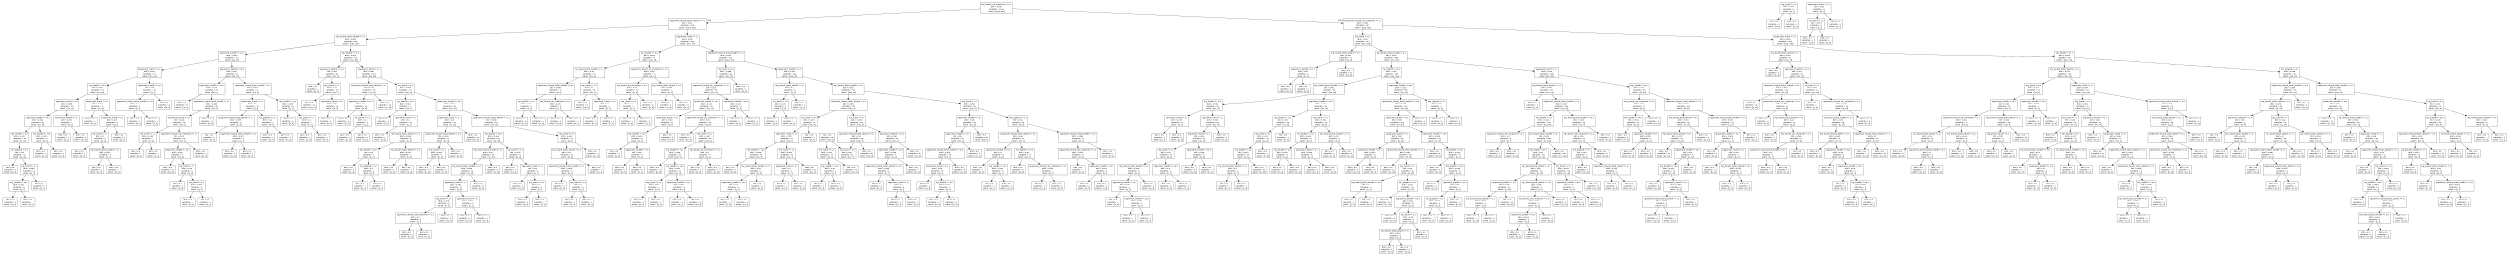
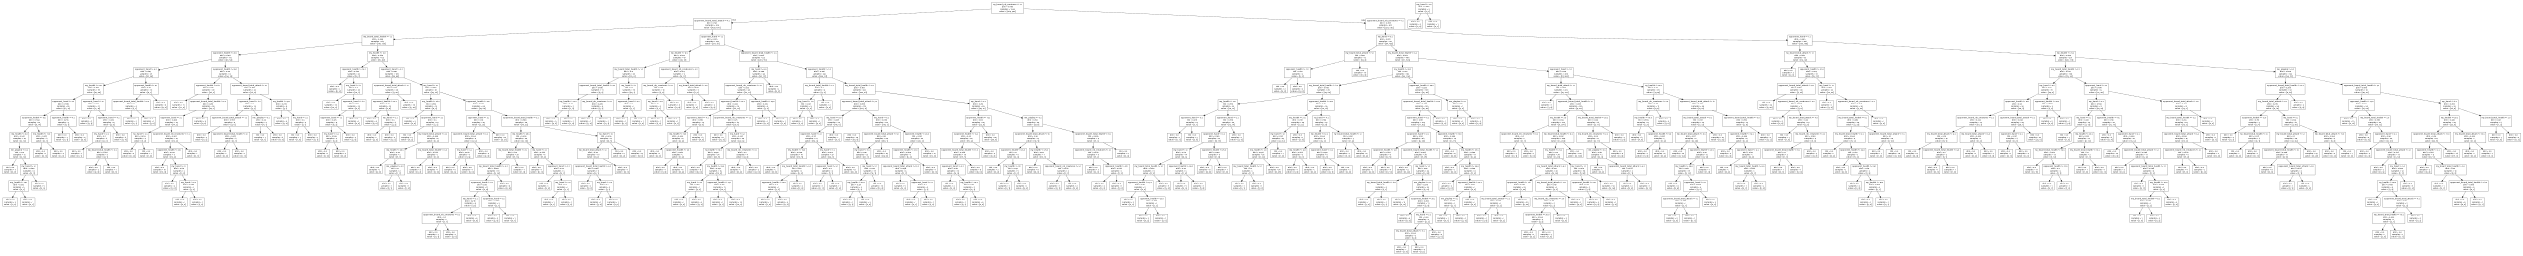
edge "my_hand <= 4.5 gini = 0.1 samples = 19 value = [18, 1]" -> "gini = 0.0 samples = 17 value = [17, 0]": now "my_hand <= 7.5 gini = 0.444 samples = 12 value = [8, 4]" -> "gini = 0.0 samples = 17 value = [17, 0]"
edge "opponent_hand <= 4.5 gini = 0.48 samples = 10 value = [6, 4]" -> "opponent_hand <= 1.5 gini = 0.375 samples = 8 value = [6, 2]": added
edge "gini = 0.0 samples = 18 value = [18, 0]" -> "my_hand <= 5.5 gini = 0.133 samples = 14 value = [13, 1]": now "my_hand <= 4.5 gini = 0.061 samples = 32 value = [31, 1]" -> "my_hand <= 5.5 gini = 0.133 samples = 14 value = [13, 1]"
